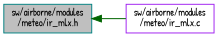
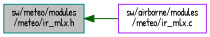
node "sw/airborne/modules /meteo/ir_mlx.h": label "sw/airborne/modules /meteo/ir_mlx.h" -> "sw/meteo/modules /meteo/ir_mlx.h"
